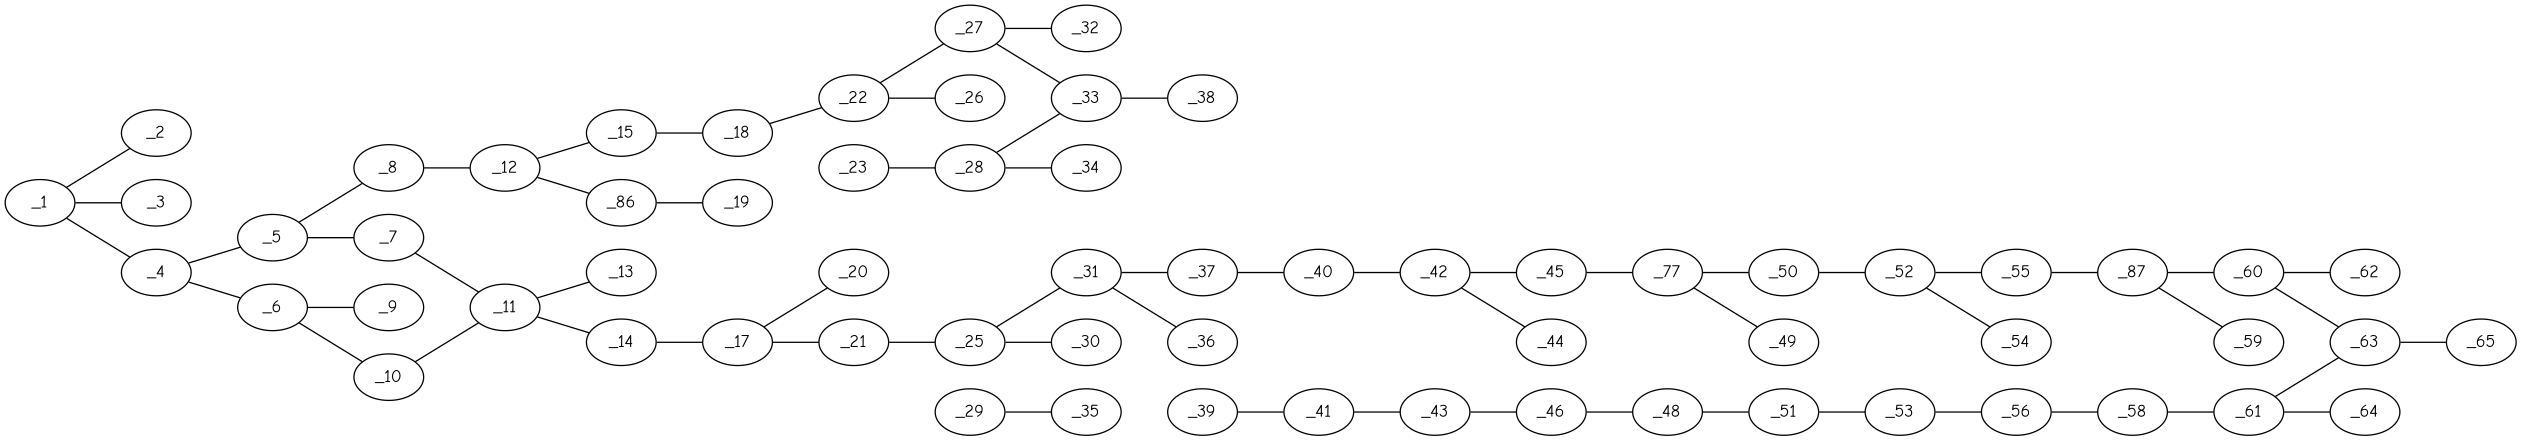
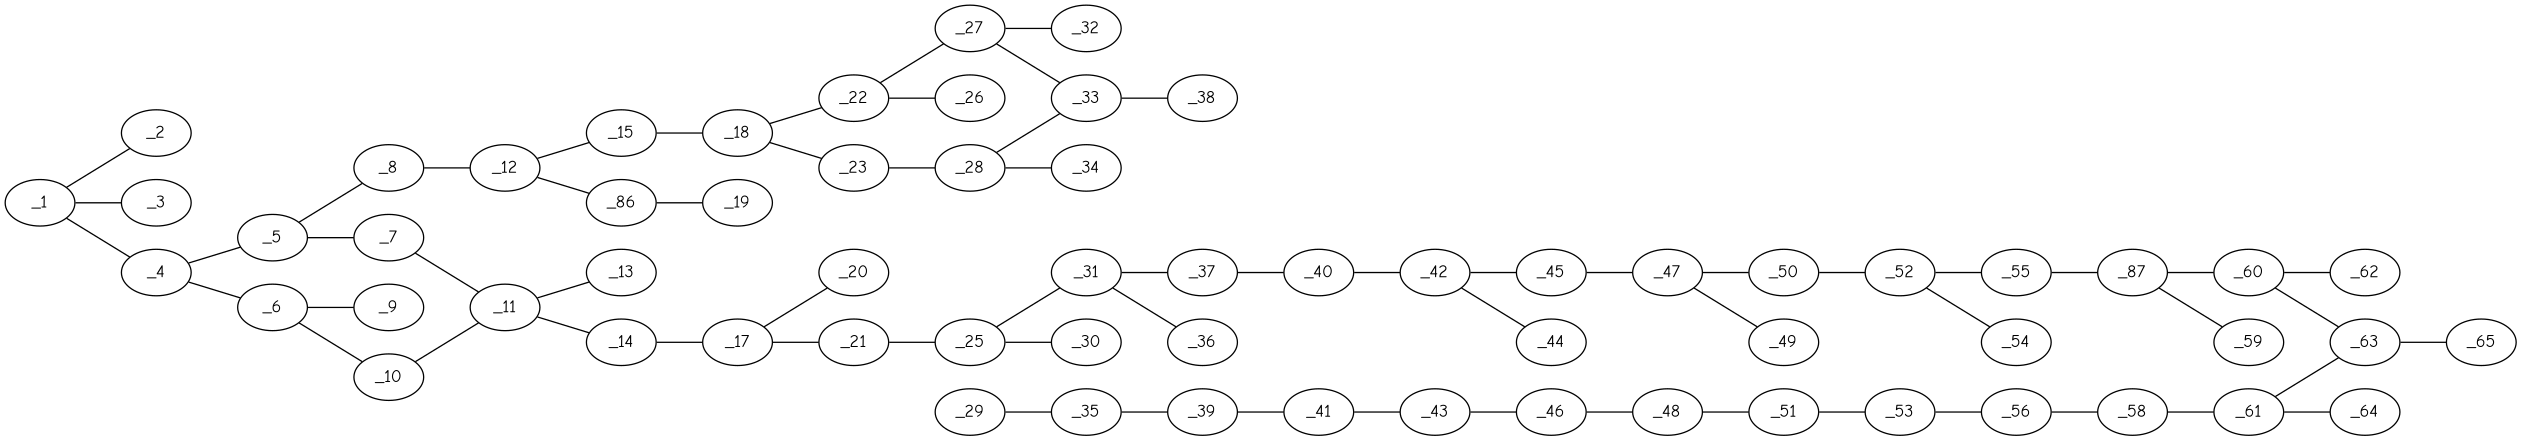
edge "_18" -- "_23": added
node "_77": label "_77" -> "_47"
edge "_35" -- "_39": added
